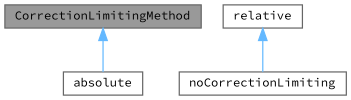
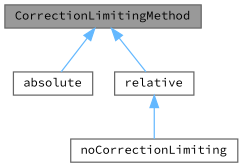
edge "relative" -> "CorrectionLimitingMethod": added
